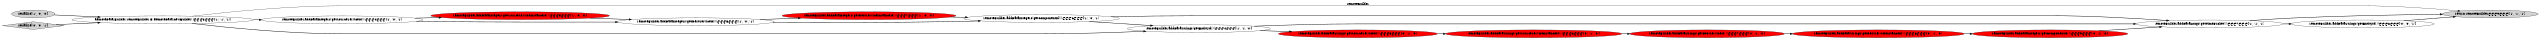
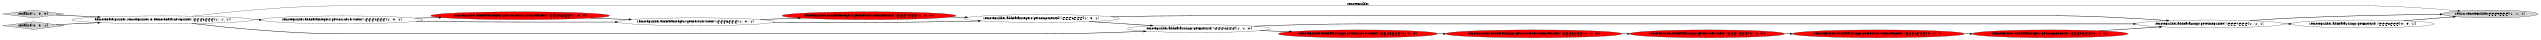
node "serialize['1', '0', '0']": shape ellipse -> diamond
